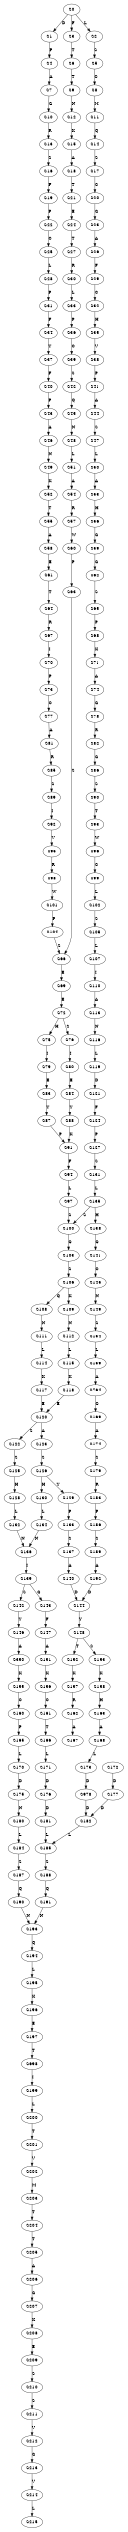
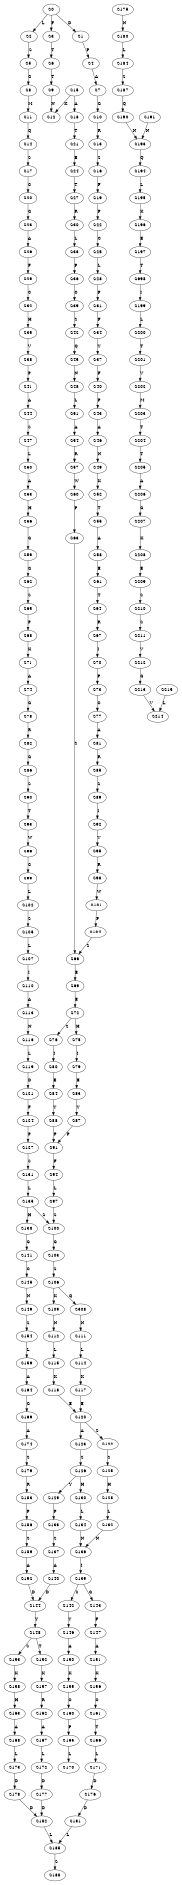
edge "S12" -> "S15": reversed
edge "S88" -> "S91": label "K" -> "P"
node "S108": label "S108" -> "S308"
node "S764": label "S764" -> "S164"
node "S350": label "S350" -> "S150"
edge "S167" -> "S172": added, label "L"
edge "S170" -> "S175": removed, label "D"
node "S978": label "S978" -> "S178"
edge "S188" -> "S191": removed, label "Q"
edge "S214" -> "S215": reversed
